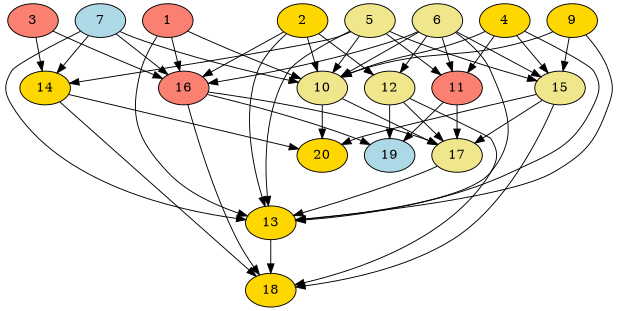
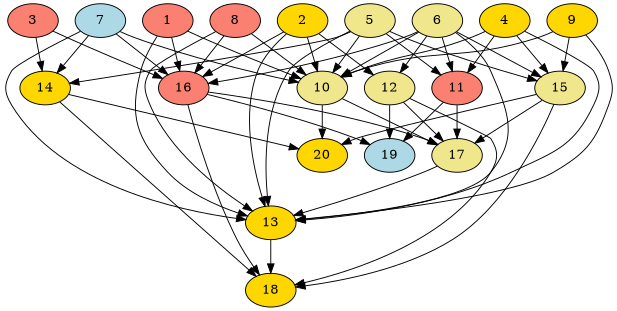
node "8": added
